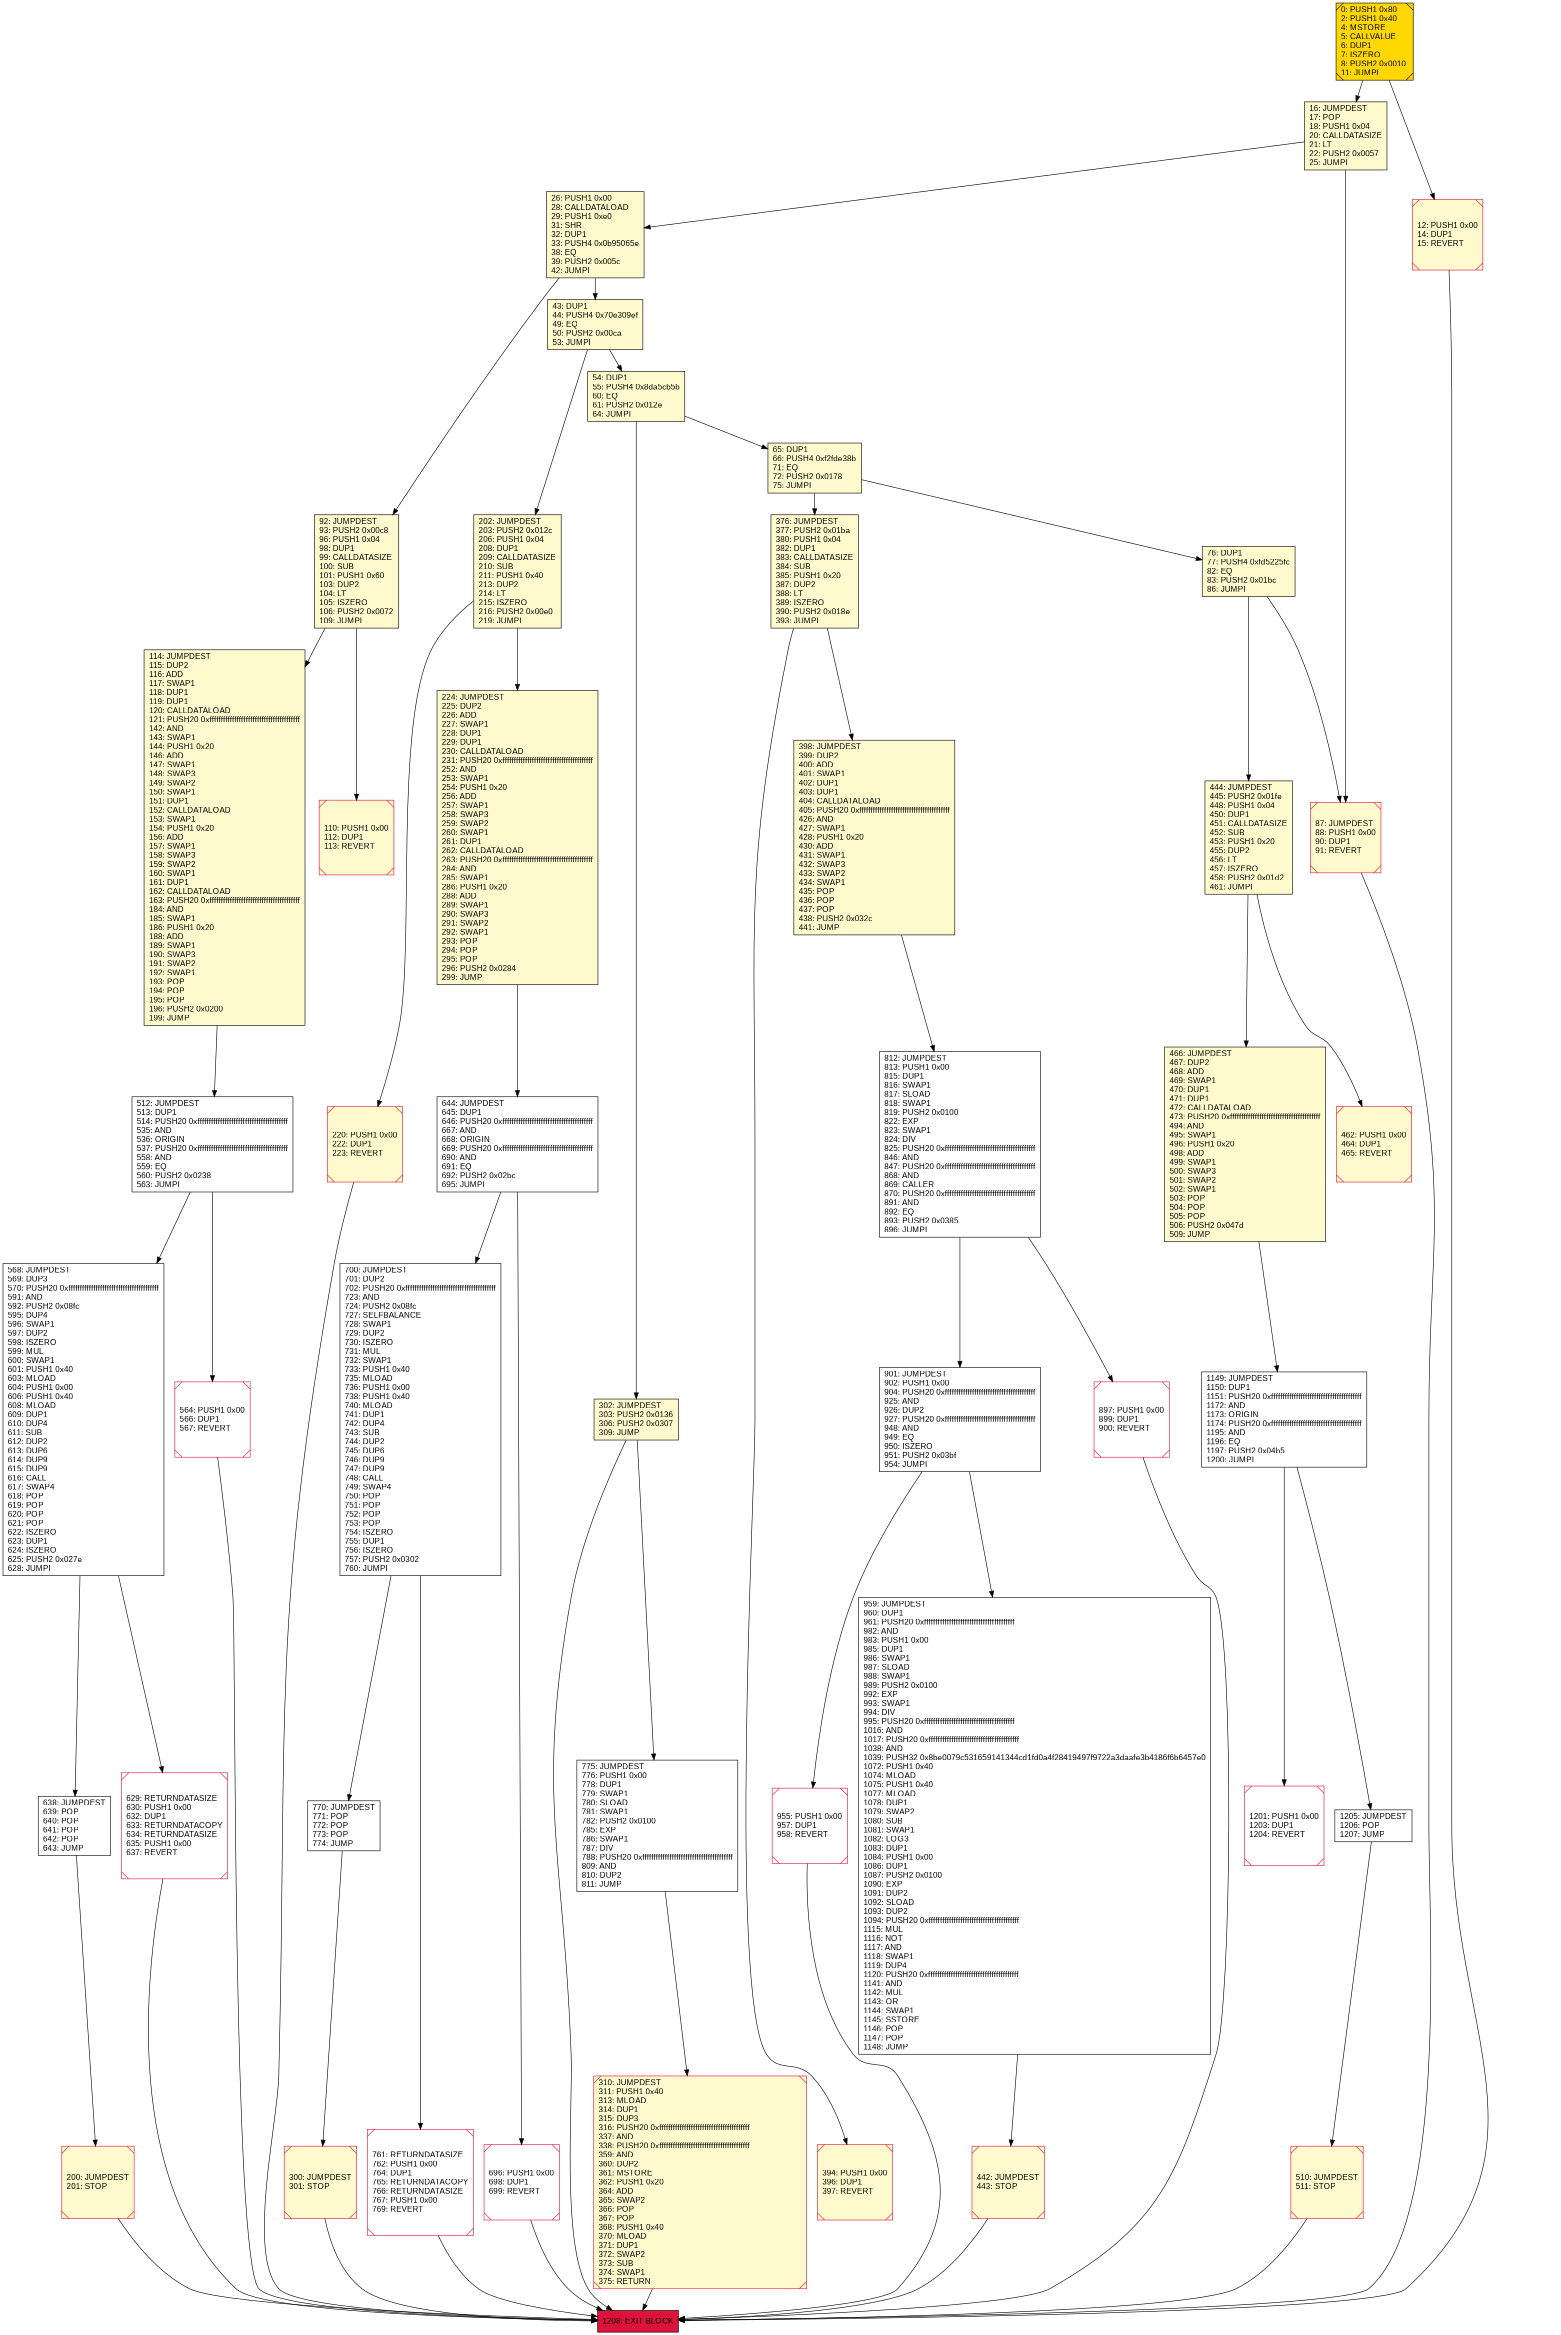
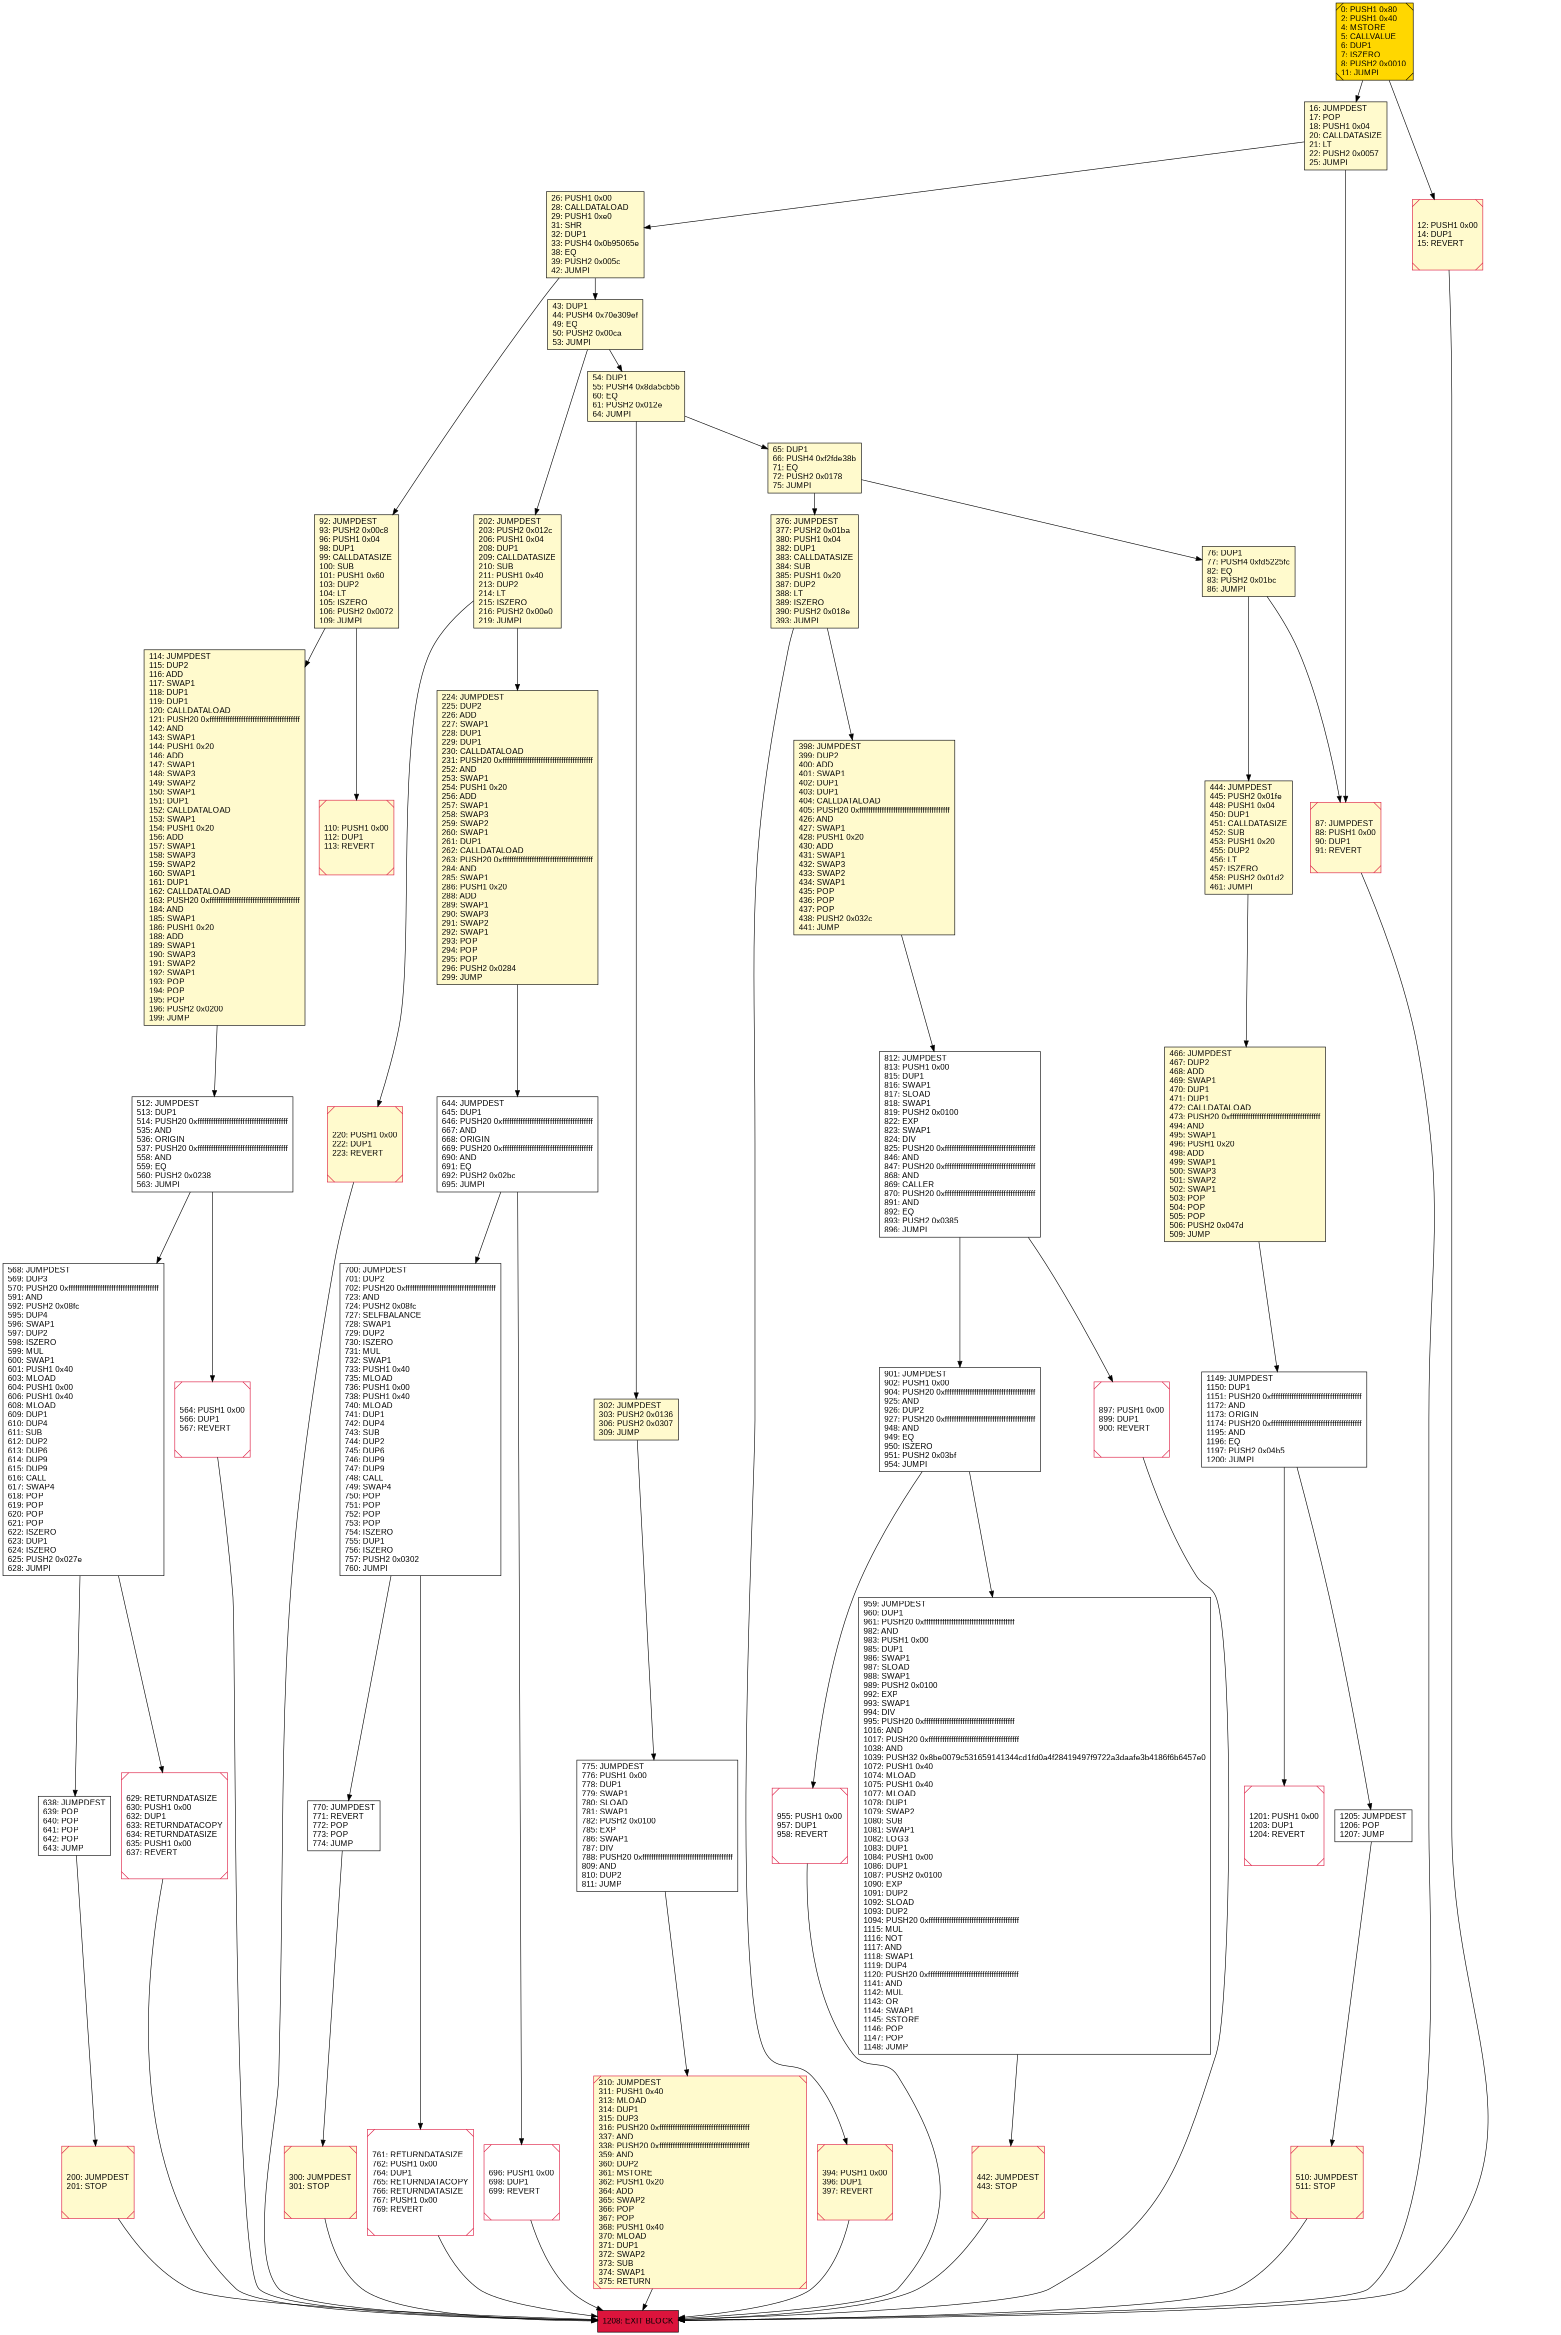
node "462: PUSH1 0x00 464: DUP1 465: REVERT": removed
node "770: JUMPDEST 771: POP 772: POP 773: POP 774: JUMP": label "770: JUMPDEST 771: POP 772: POP 773: POP 774: JUMP" -> "770: JUMPDEST 771: REVERT 772: POP 773: POP 774: JUMP"
edge "302: JUMPDEST 303: PUSH2 0x0136 306: PUSH2 0x0307 309: JUMP" -> "1208: EXIT BLOCK": now "394: PUSH1 0x00 396: DUP1 397: REVERT" -> "1208: EXIT BLOCK"
